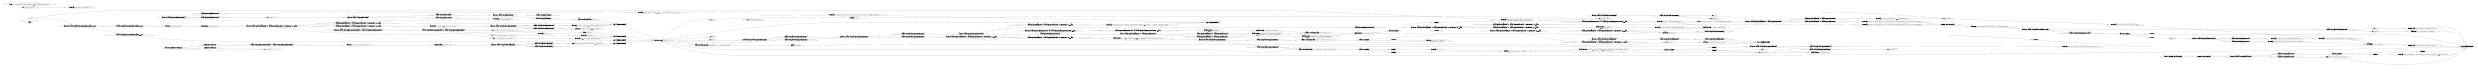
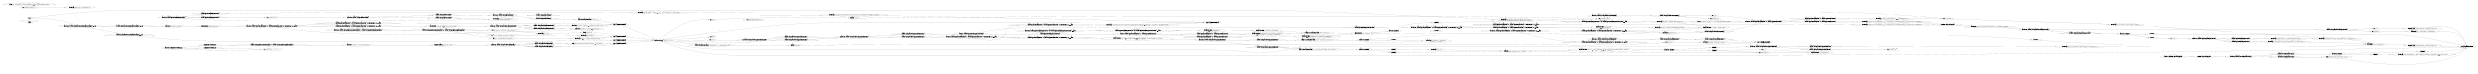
node "在下面": label "在下面" -> "input"
